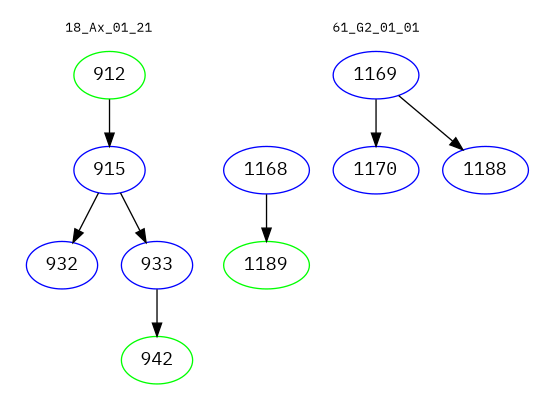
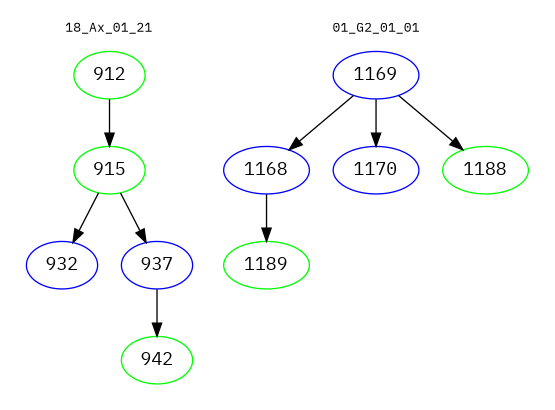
cluster "61_G2_01_01": label "61_G2_01_01" -> "01_G2_01_01"
edge "1169" -> "1168": added
node "915": color blue -> green
node "1188": color blue -> green
node "933": label "933" -> "937"
